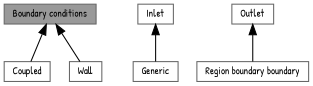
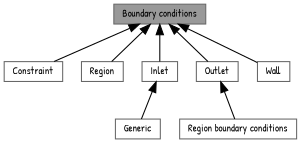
edge "Outlet" -> "Boundary conditions": added
edge "Inlet" -> "Boundary conditions": added
node "Coupled": label "Coupled" -> "Region"
node "Constraint": added
node "Region boundary boundary": label "Region boundary boundary" -> "Region boundary conditions"
